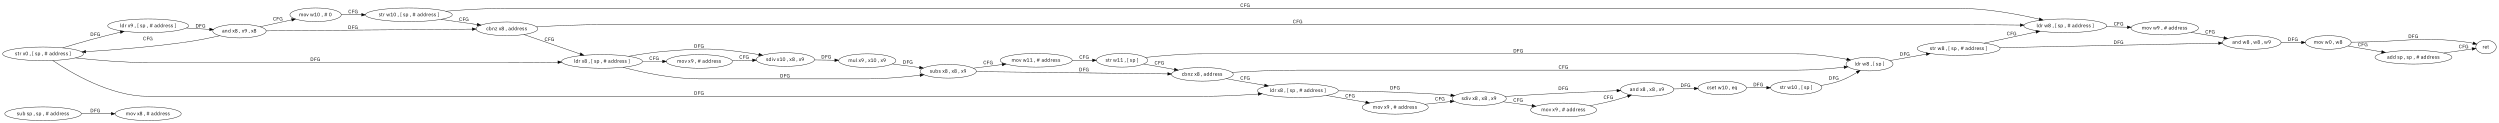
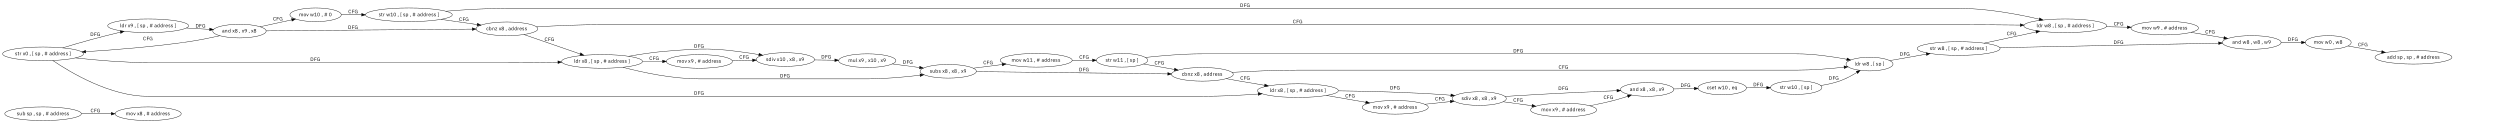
edge "str w10 , [ sp , # address ]" -> "ldr w8 , [ sp , # address ]": label "CFG" -> "DFG"
node "ret": removed
edge "sub sp , sp , # address" -> "mov x8 , # address": label "DFG" -> "CFG"
